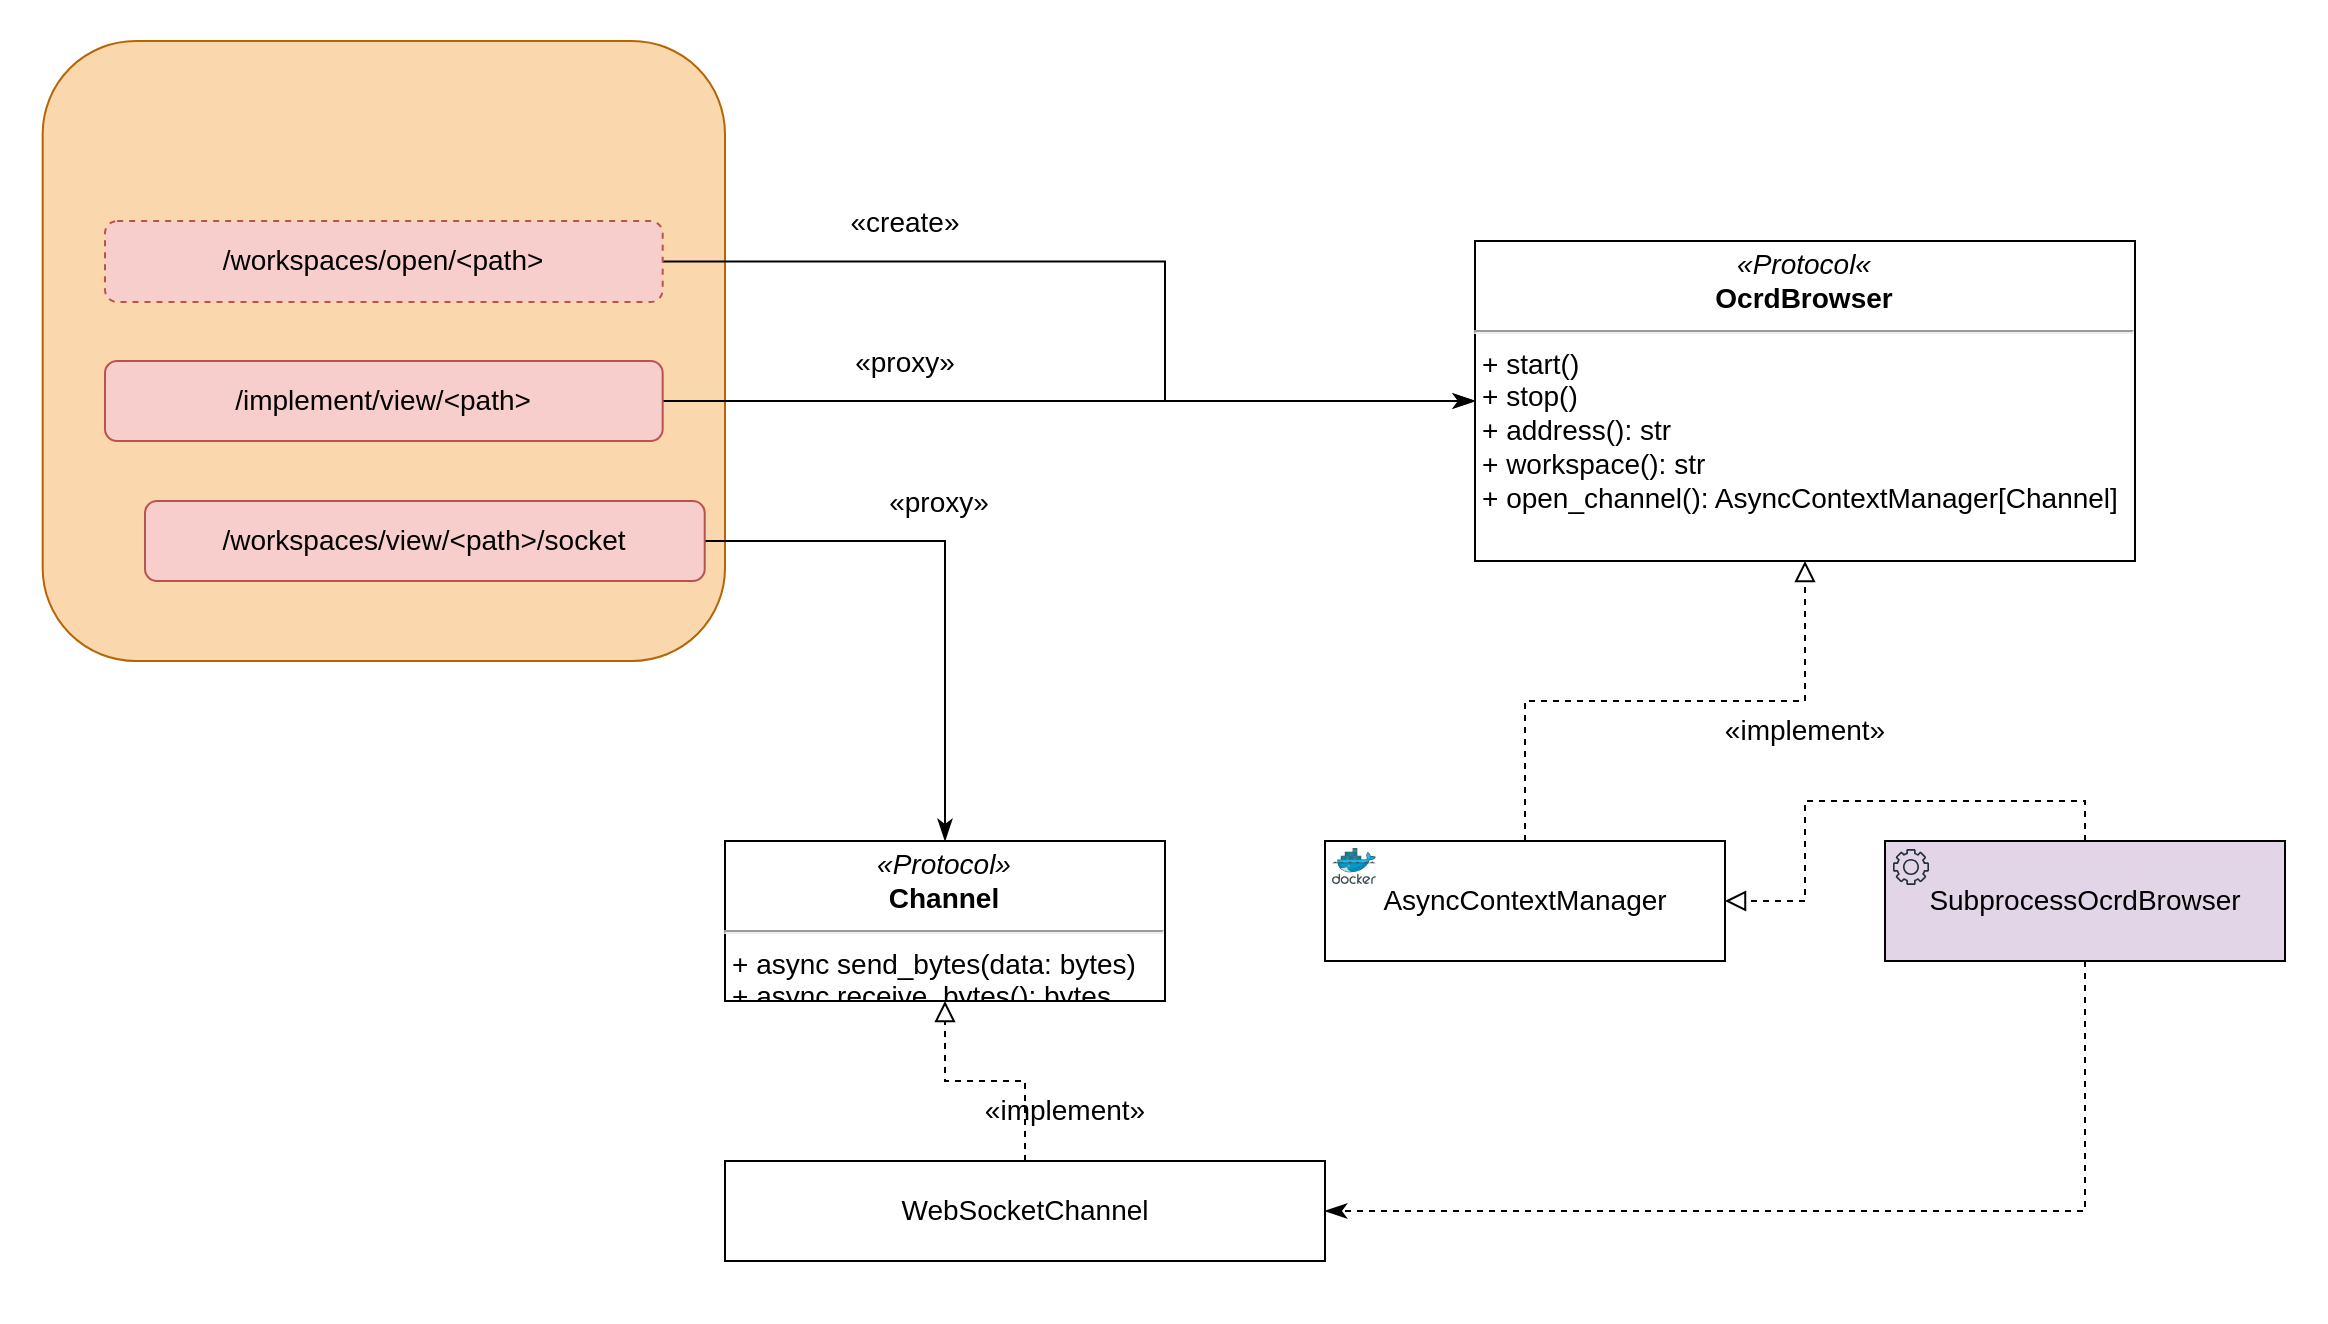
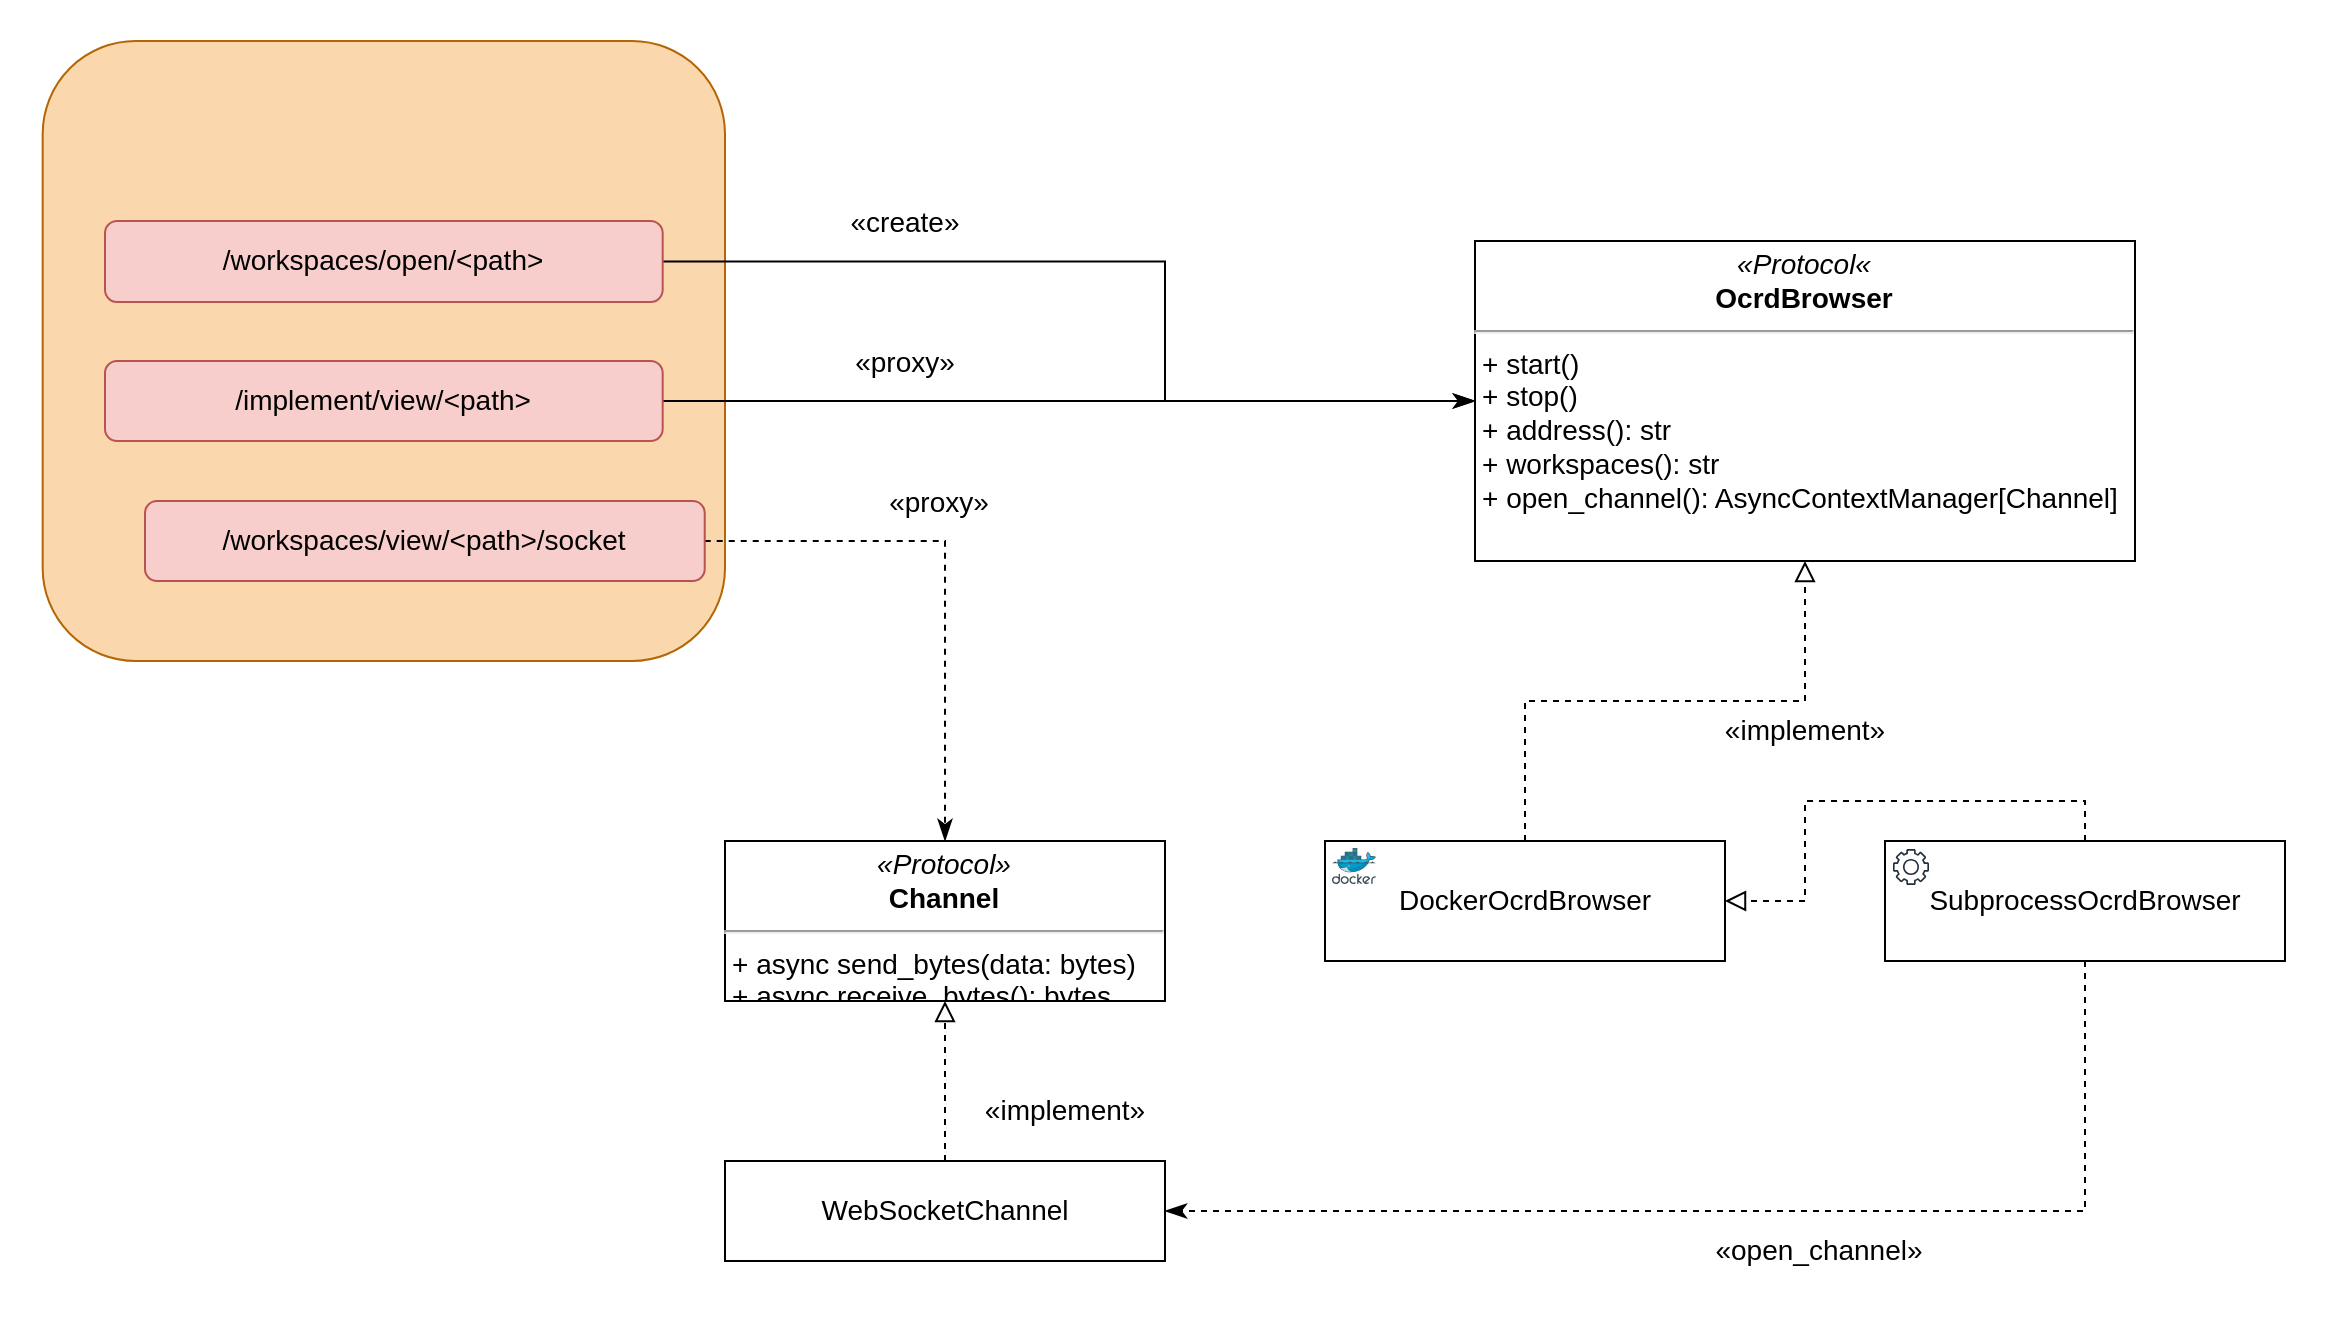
node "/workspaces/open/<path>": style dashed -> solid
node "«Protocol«OcrdBrowser + start() + stop() + address(): str + workspace(): str + open_channel(): AsyncContextManager[Channel]": label "«Protocol«OcrdBrowser + start() + stop() + address(): str + workspace(): str + open_channel(): AsyncContextManager[Channel]" -> "«Protocol«OcrdBrowser + start() + stop() + address(): str + workspaces(): str + open_channel(): AsyncContextManager[Channel]"
edge "/workspaces/view/<path>/socket" -> "«Protocol»Channel + async send_bytes(data: bytes) + async receive_bytes(): bytes": style solid -> dashed
node "AsyncContextManager": label "AsyncContextManager" -> "DockerOcrdBrowser"
node "SubprocessOcrdBrowser": fillcolor #e1d5e7 -> #ffffff
node "WebSocketChannel": size 600x100 -> 440x100
node "«open_channel»": added
